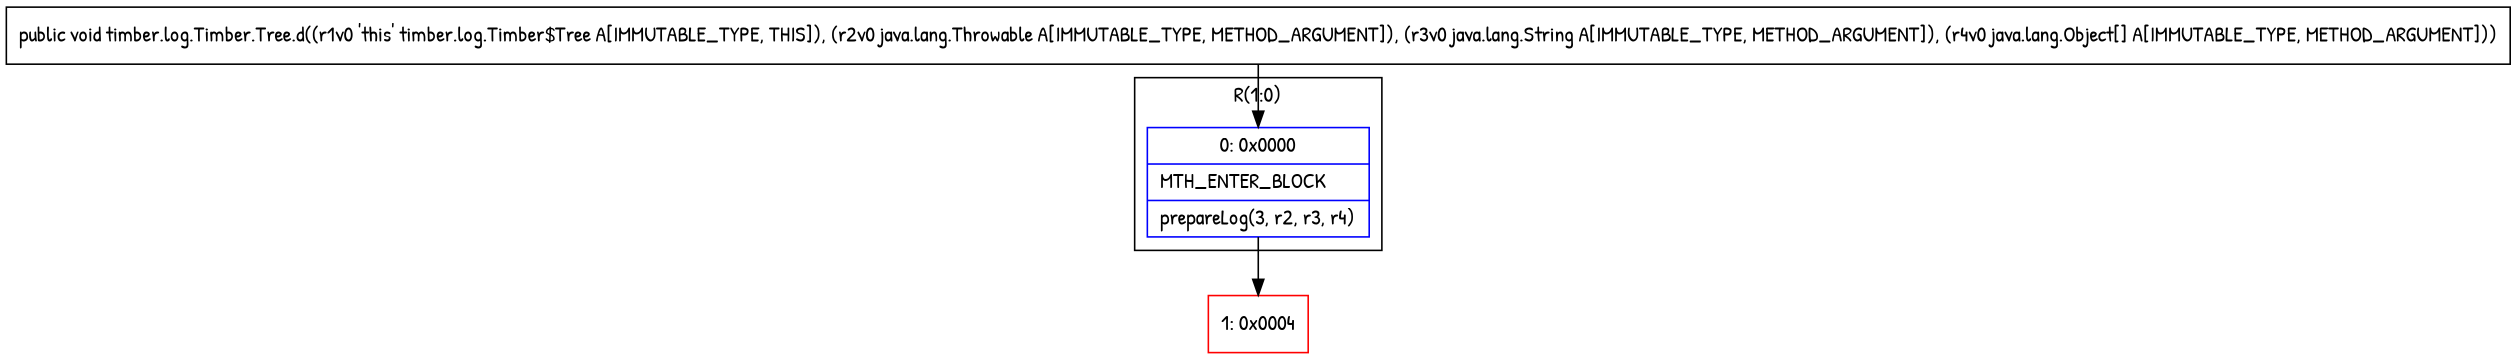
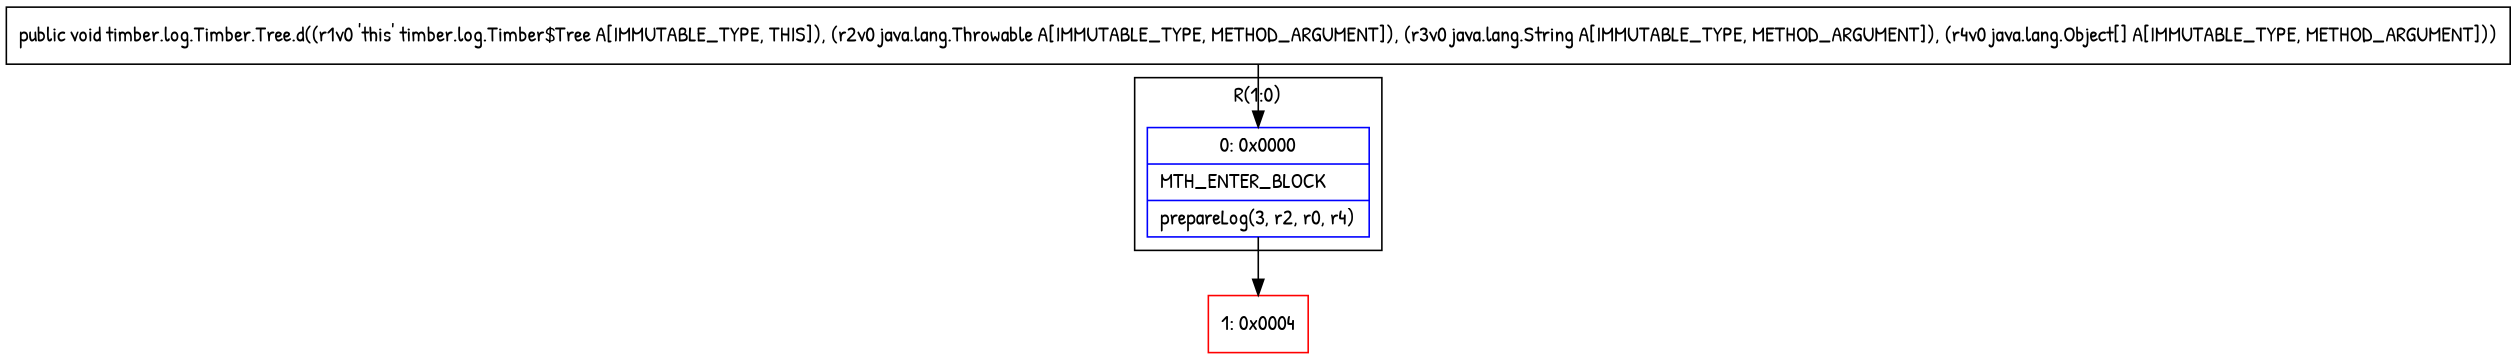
node "0: 0x0000": text "prepareLog(3, r2, r3, r4)" -> "prepareLog(3, r2, r0, r4)"
